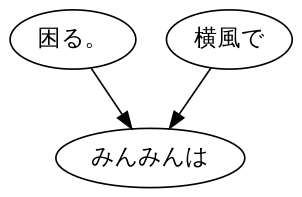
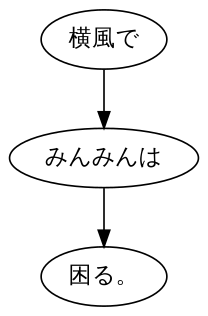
edge "困る。" -> "みんみんは": reversed
